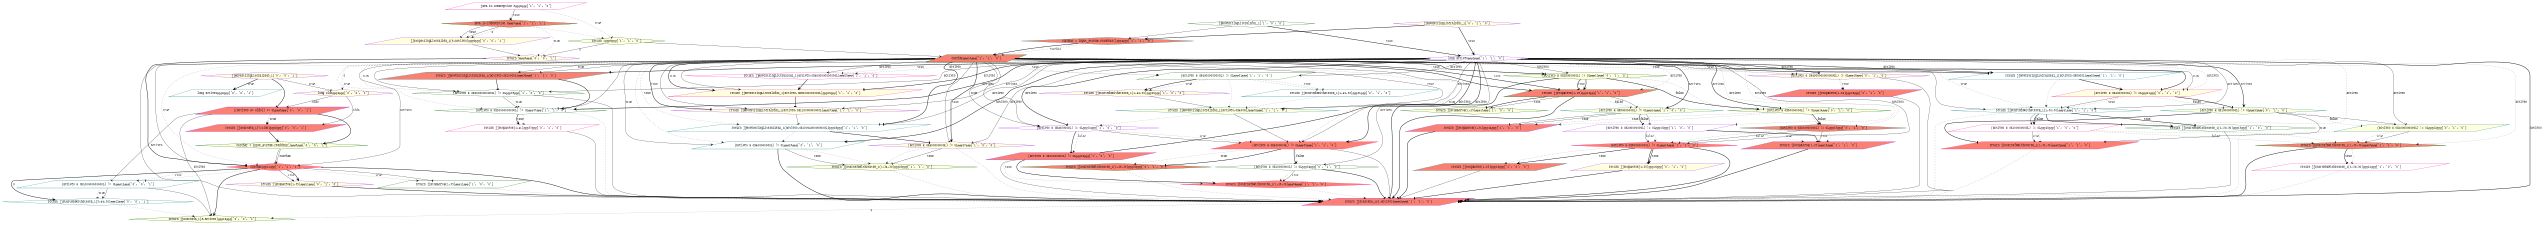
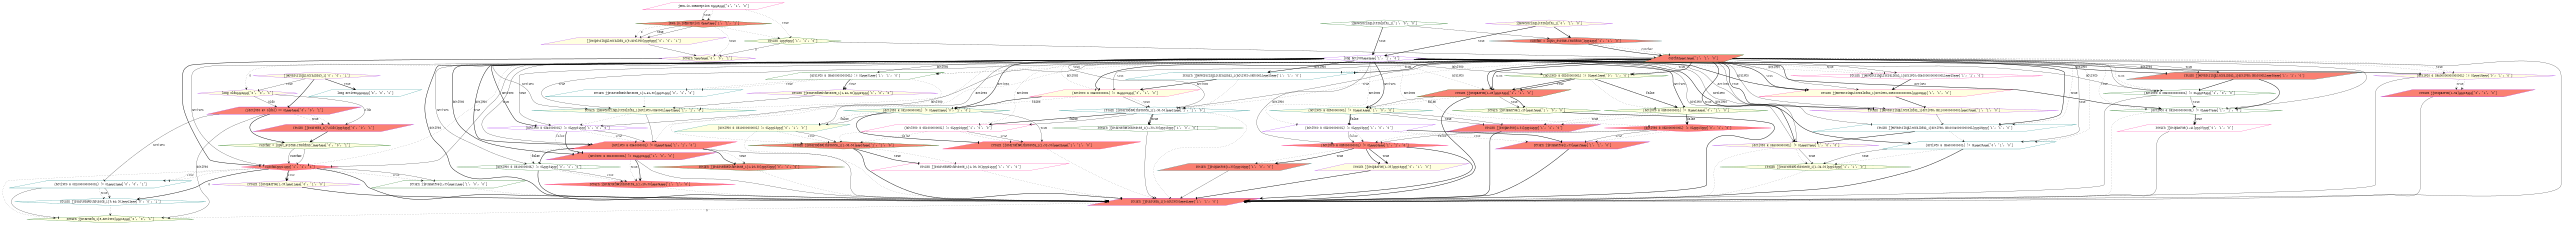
edge "(active0 & 0x20000000L) != 0L@@@13@@@['0', '1', '0']" -> "return jjStartNfa_1(0,active0)@@@41@@@['1', '1', '0']": now "return jjStopAtPos(1,29)@@@13@@@['1', '0', '0']" -> "return jjStartNfa_1(0,active0)@@@41@@@['1', '1', '0']"
edge "(active0 & 0x10000000L) != 0L@@@32@@@['1', '0', '0']" -> "long active0@@@2@@@['1', '1', '0']": reversed
node "(active0 & 0x200000000L) != 0L@@@15@@@['0', '1', '0']": color teal -> deeppink
edge "curChar@@@11@@@['1', '1', '1']" -> "return jjStartNfa_1(8,active0)@@@16@@@['0', '0', '1']": style bold -> dotted
